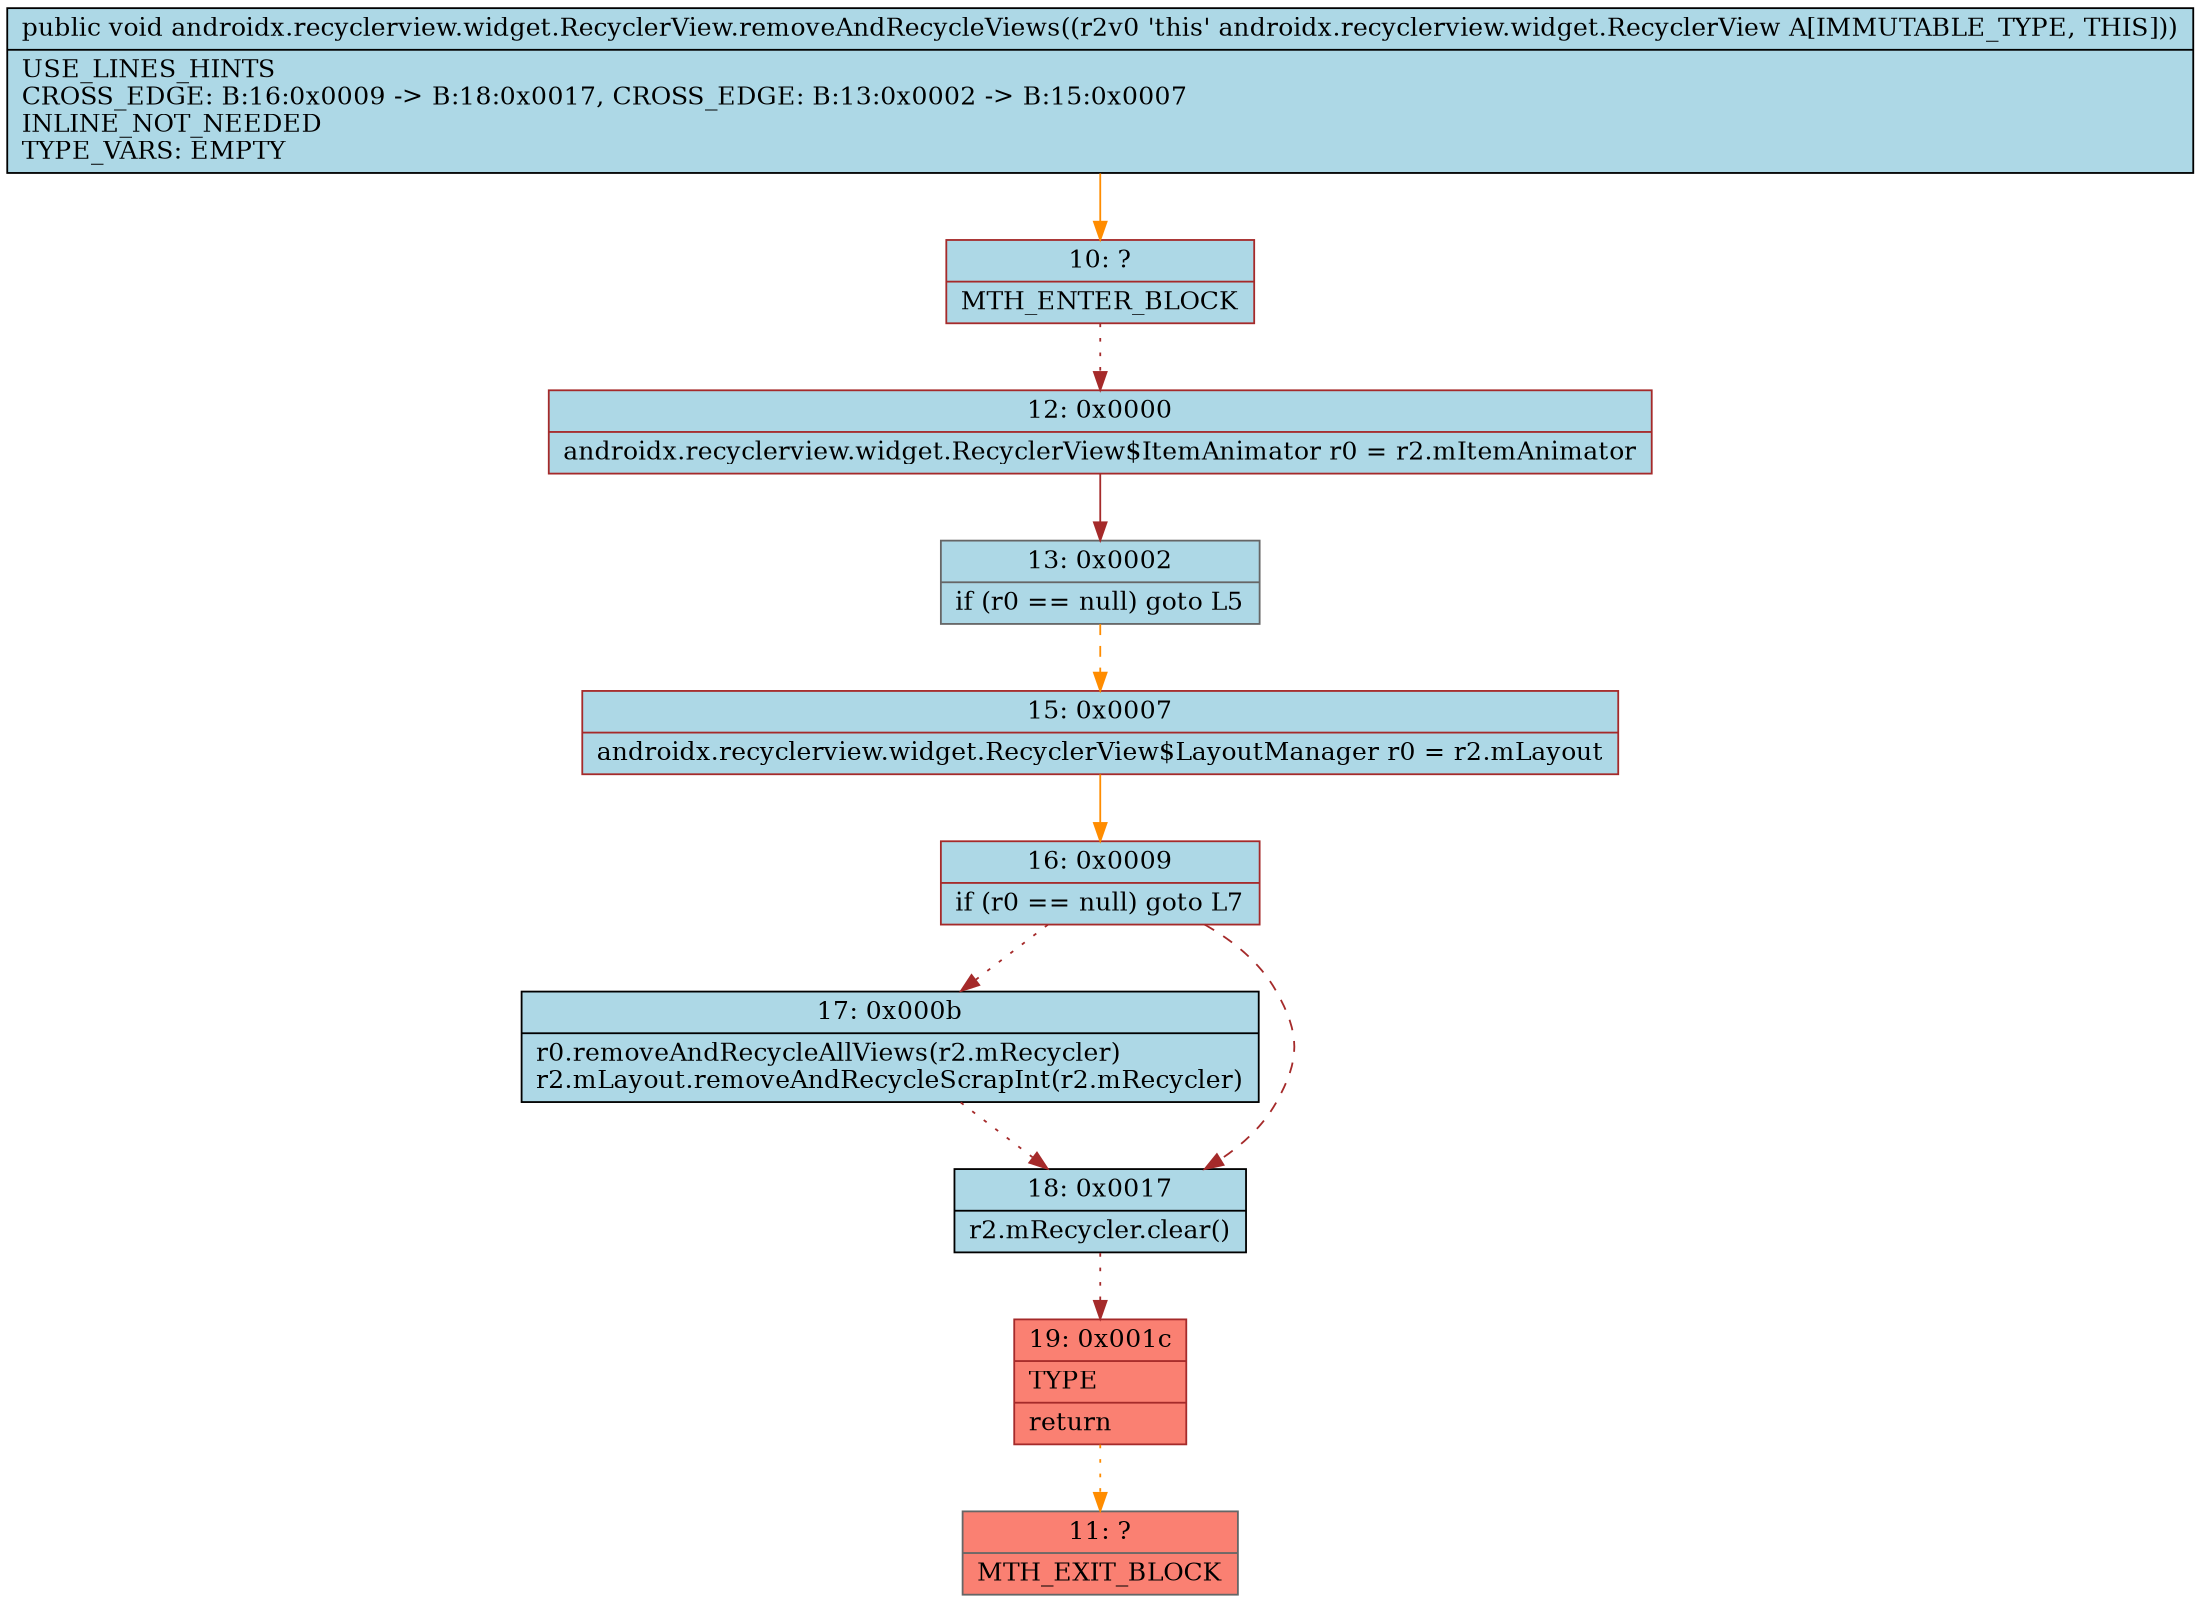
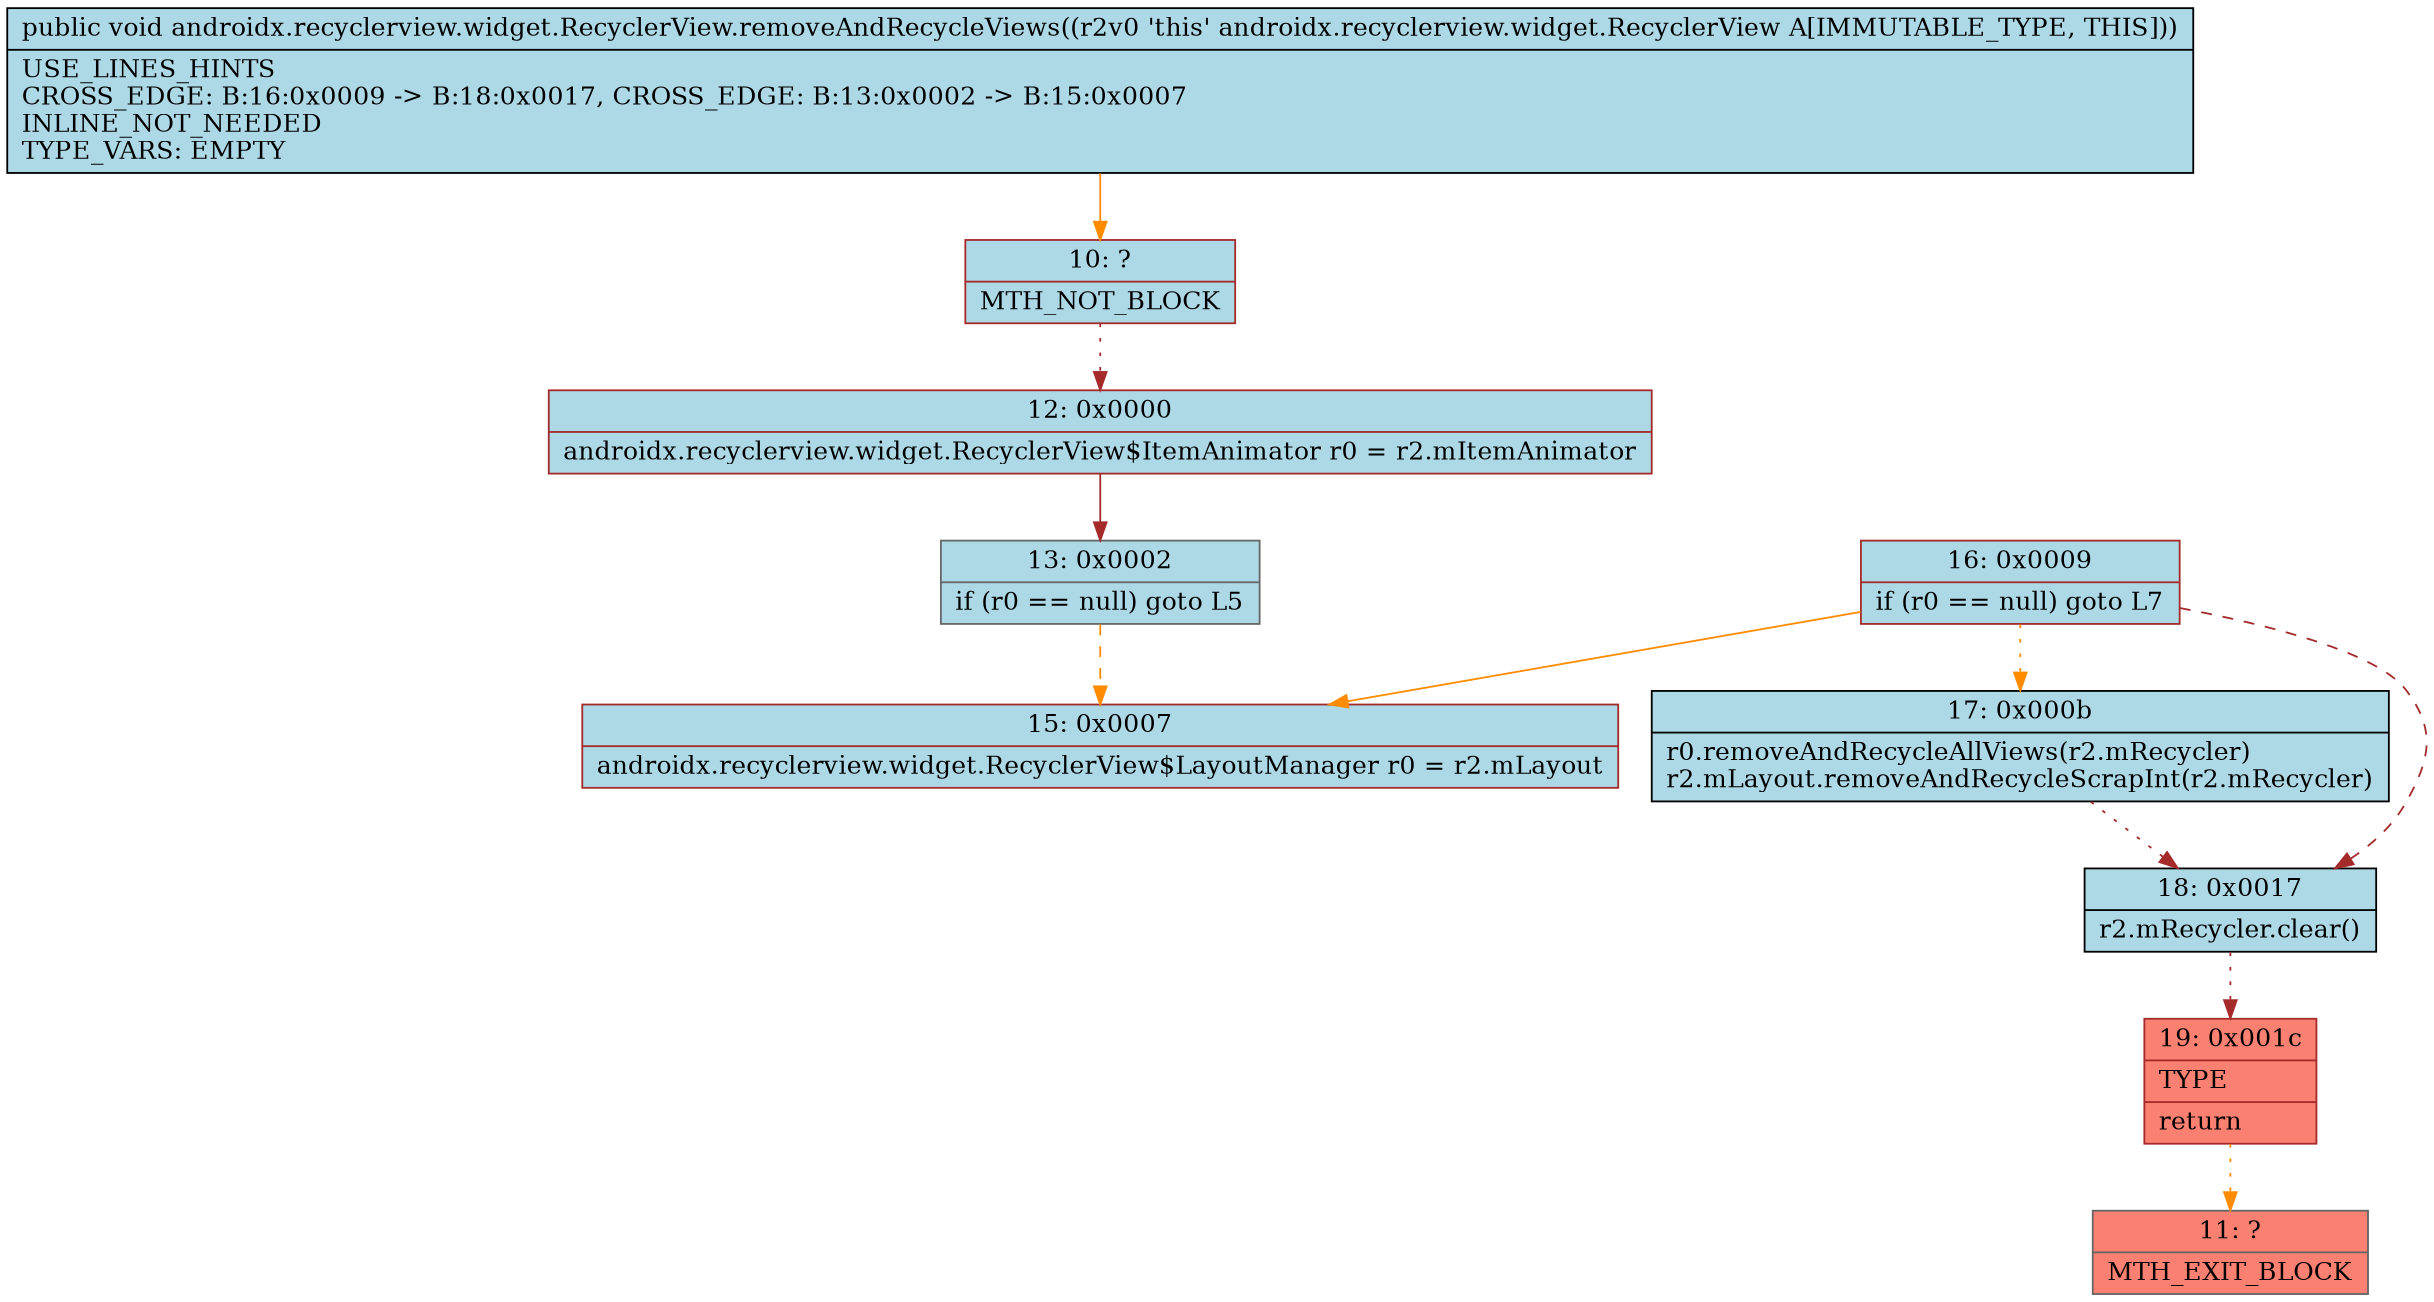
node "10: ?": text "MTH_ENTER_BLOCK" -> "MTH_NOT_BLOCK"
edge "15: 0x0007" -> "16: 0x0009": reversed
edge "16: 0x0009" -> "17: 0x000b": color brown -> darkorange
